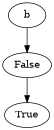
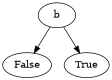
edge "False" -> "True": now "b" -> "True"
